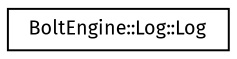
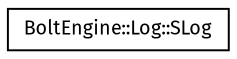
node "BoltEngine::Log::Log": label "BoltEngine::Log::Log" -> "BoltEngine::Log::SLog"
